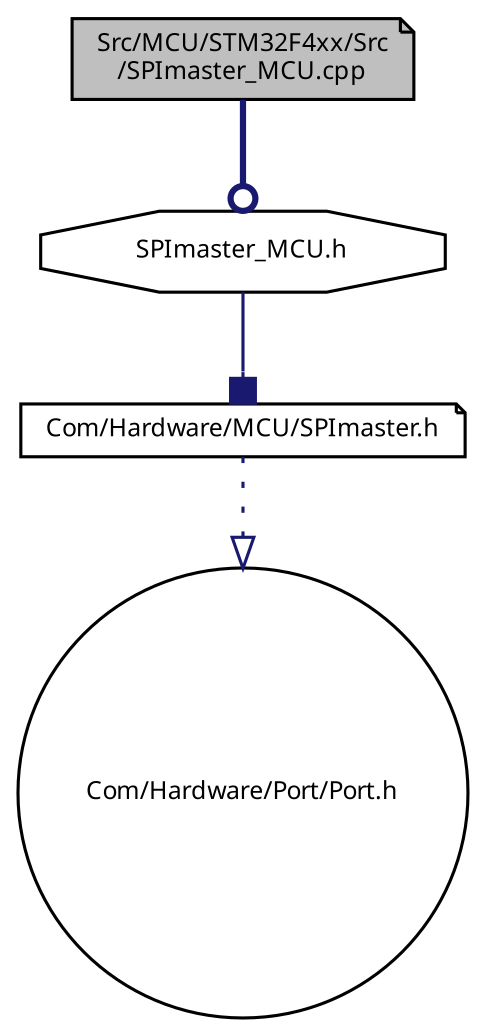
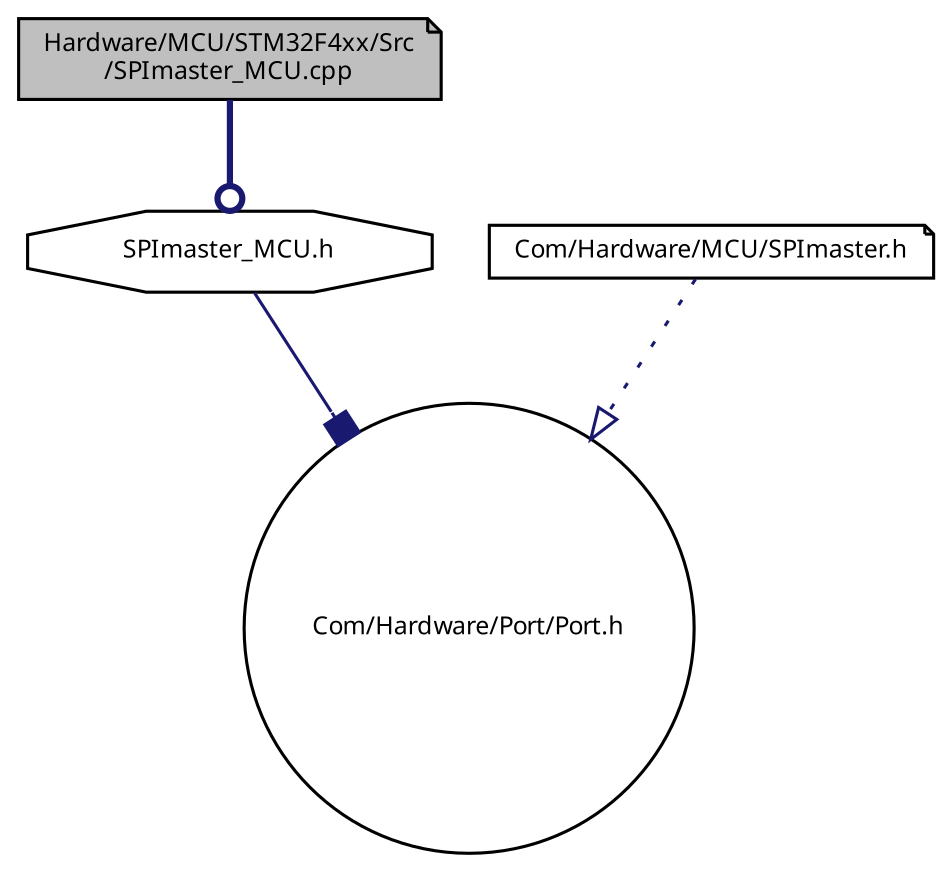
node "Src/MCU/STM32F4xx/Src /SPImaster_MCU.cpp": label "Src/MCU/STM32F4xx/Src /SPImaster_MCU.cpp" -> "Hardware/MCU/STM32F4xx/Src /SPImaster_MCU.cpp"
edge "SPImaster_MCU.h" -> "Com/Hardware/MCU/SPImaster.h": now "SPImaster_MCU.h" -> "Com/Hardware/Port/Port.h"
